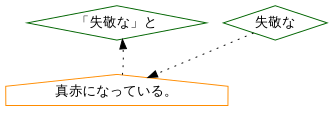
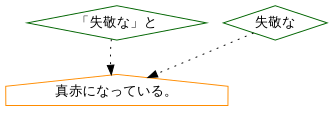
edge "真赤になっている。" -> "「失敬な」と": reversed
